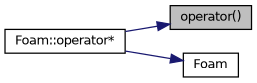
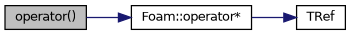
edge "Foam::operator*" -> "operator()": reversed
node "Foam": label "Foam" -> "TRef"
